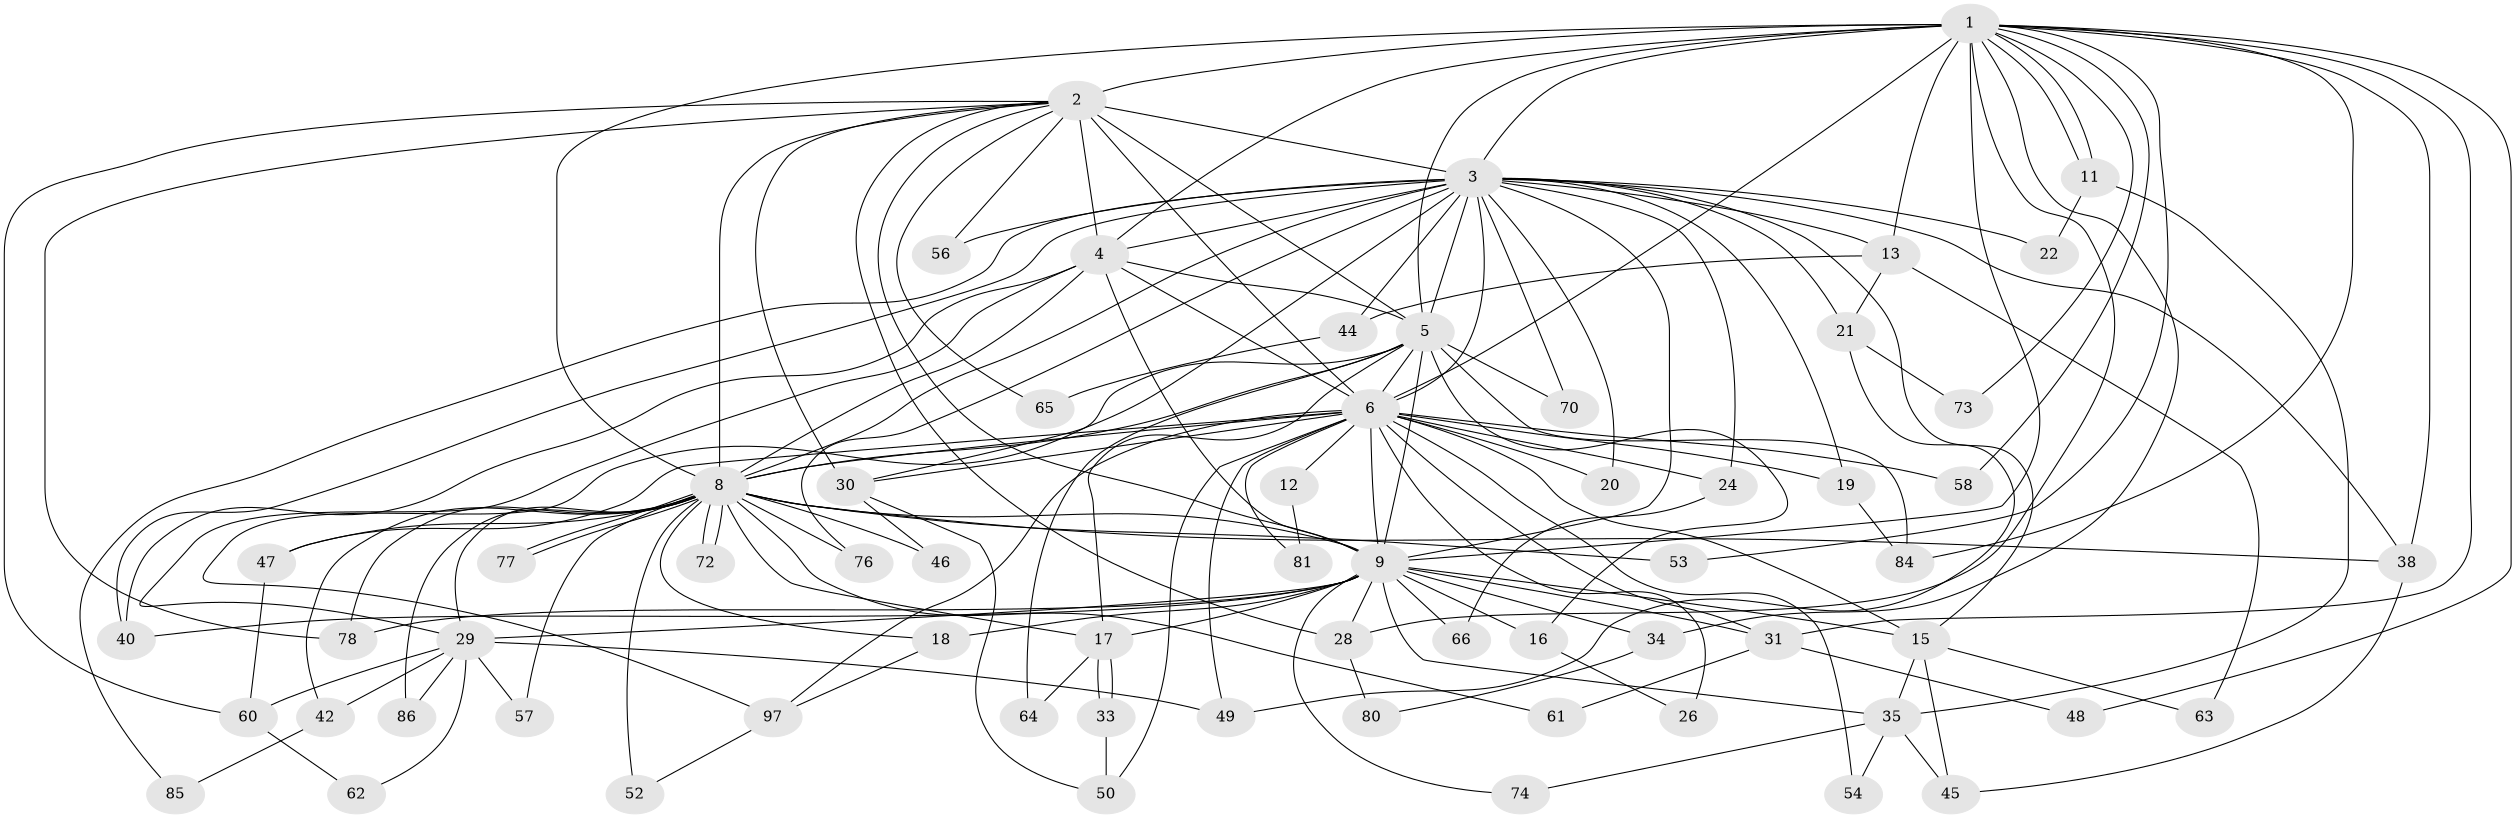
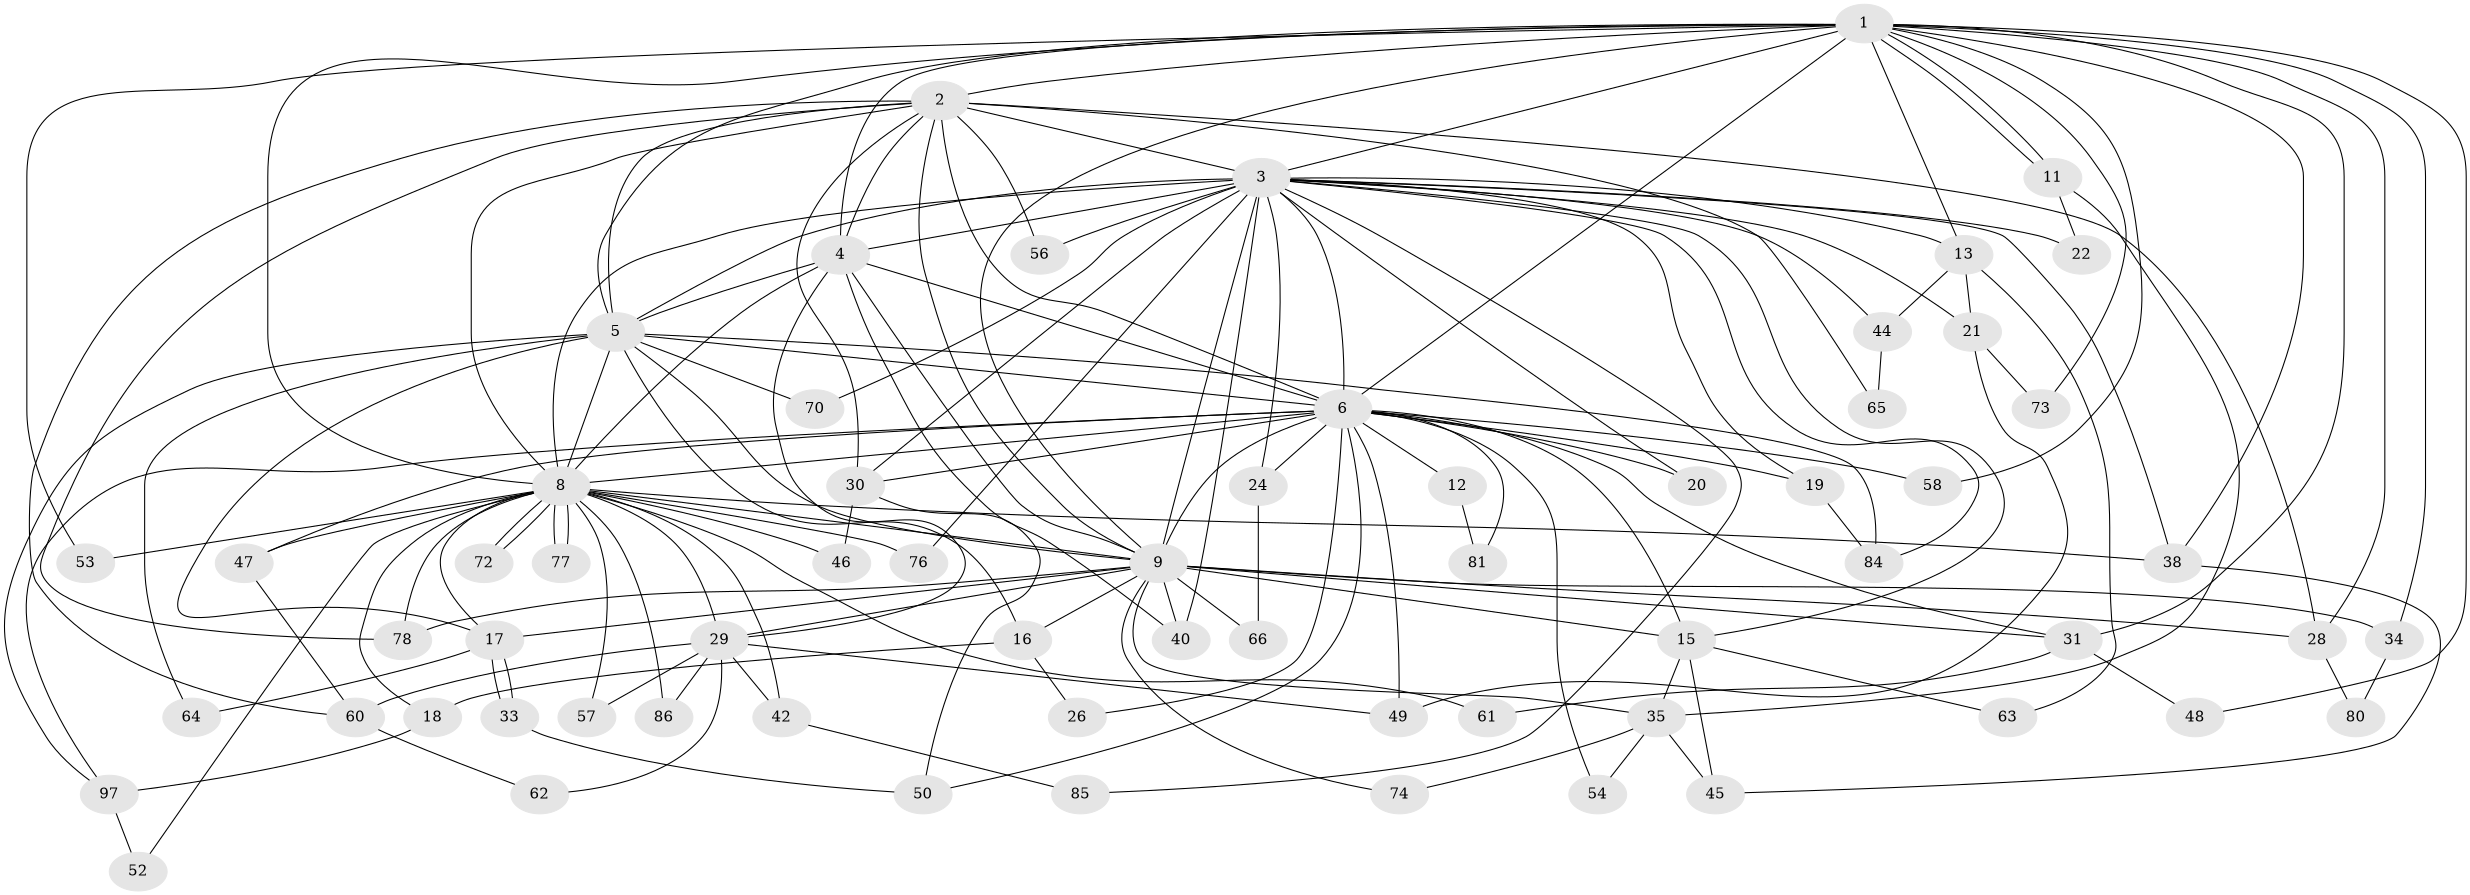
edge "1" -- "84": now "3" -- "84"
edge "9" -- "18": now "16" -- "18"
